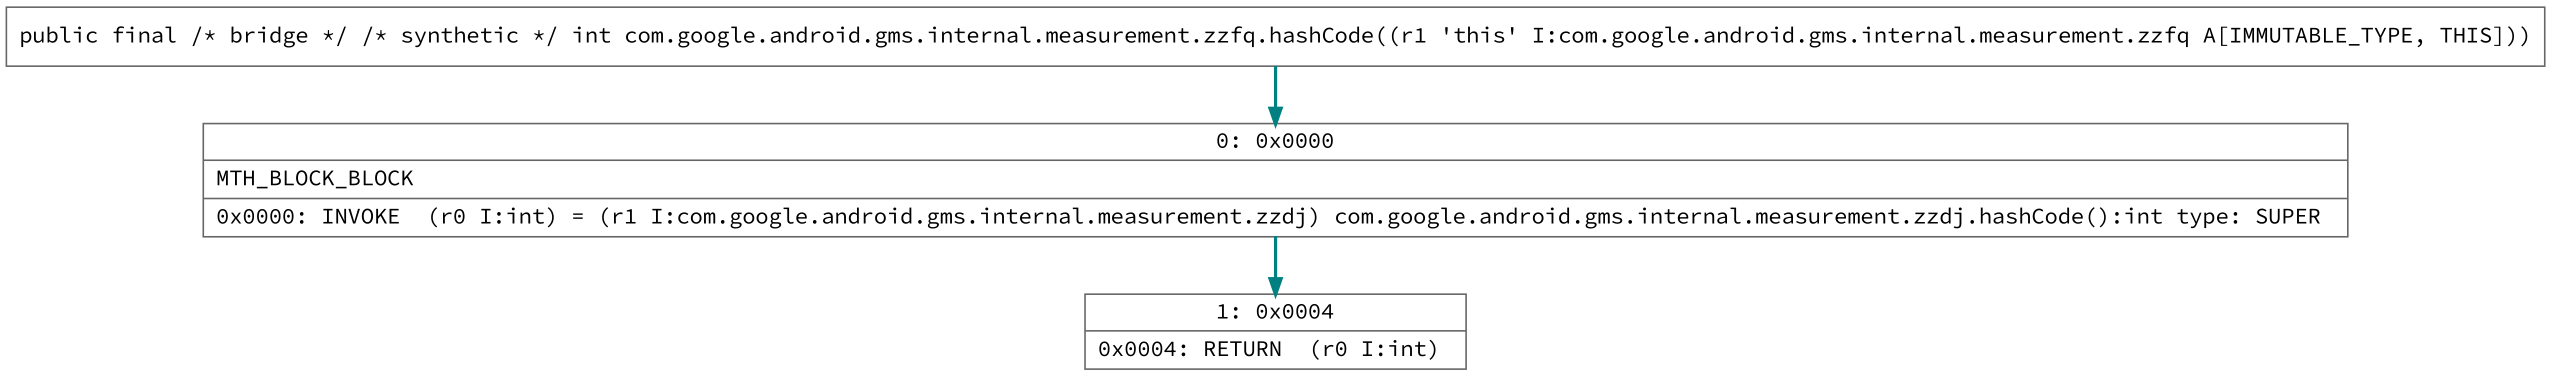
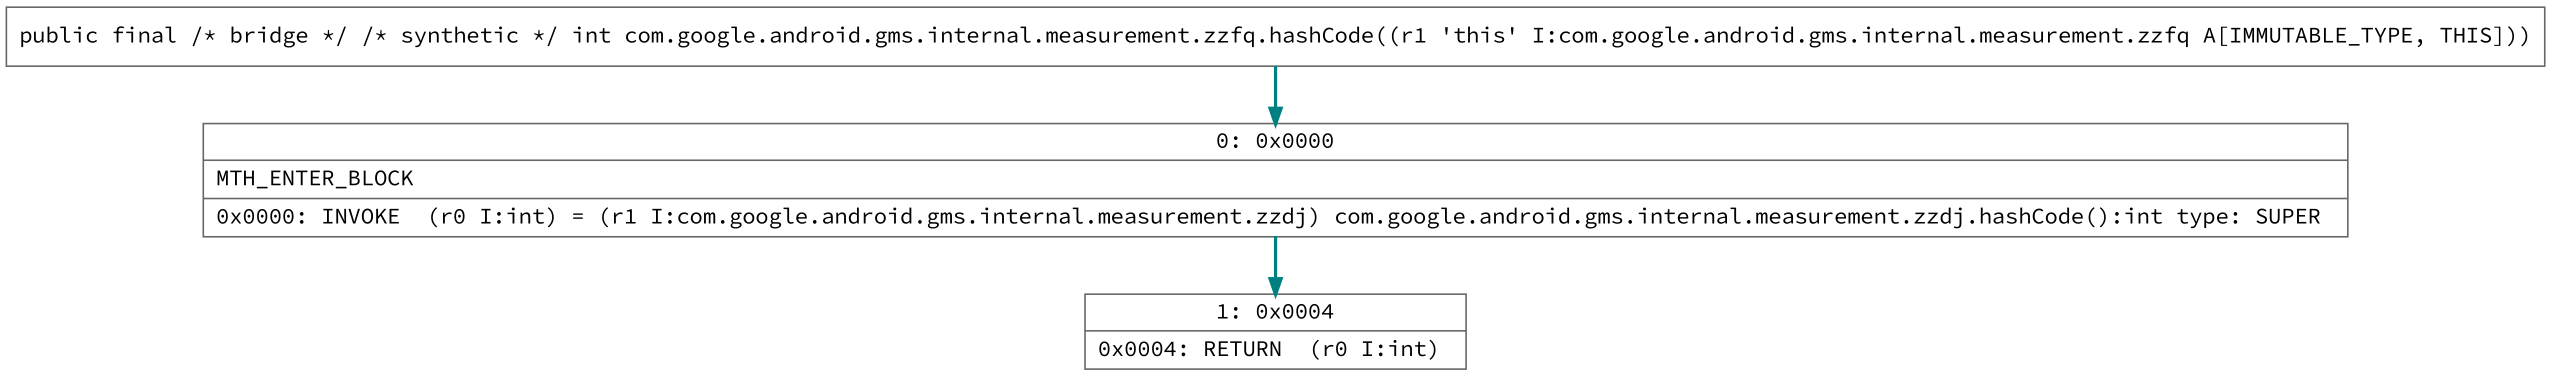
node "0: 0x0000": text "MTH_BLOCK_BLOCK" -> "MTH_ENTER_BLOCK"
